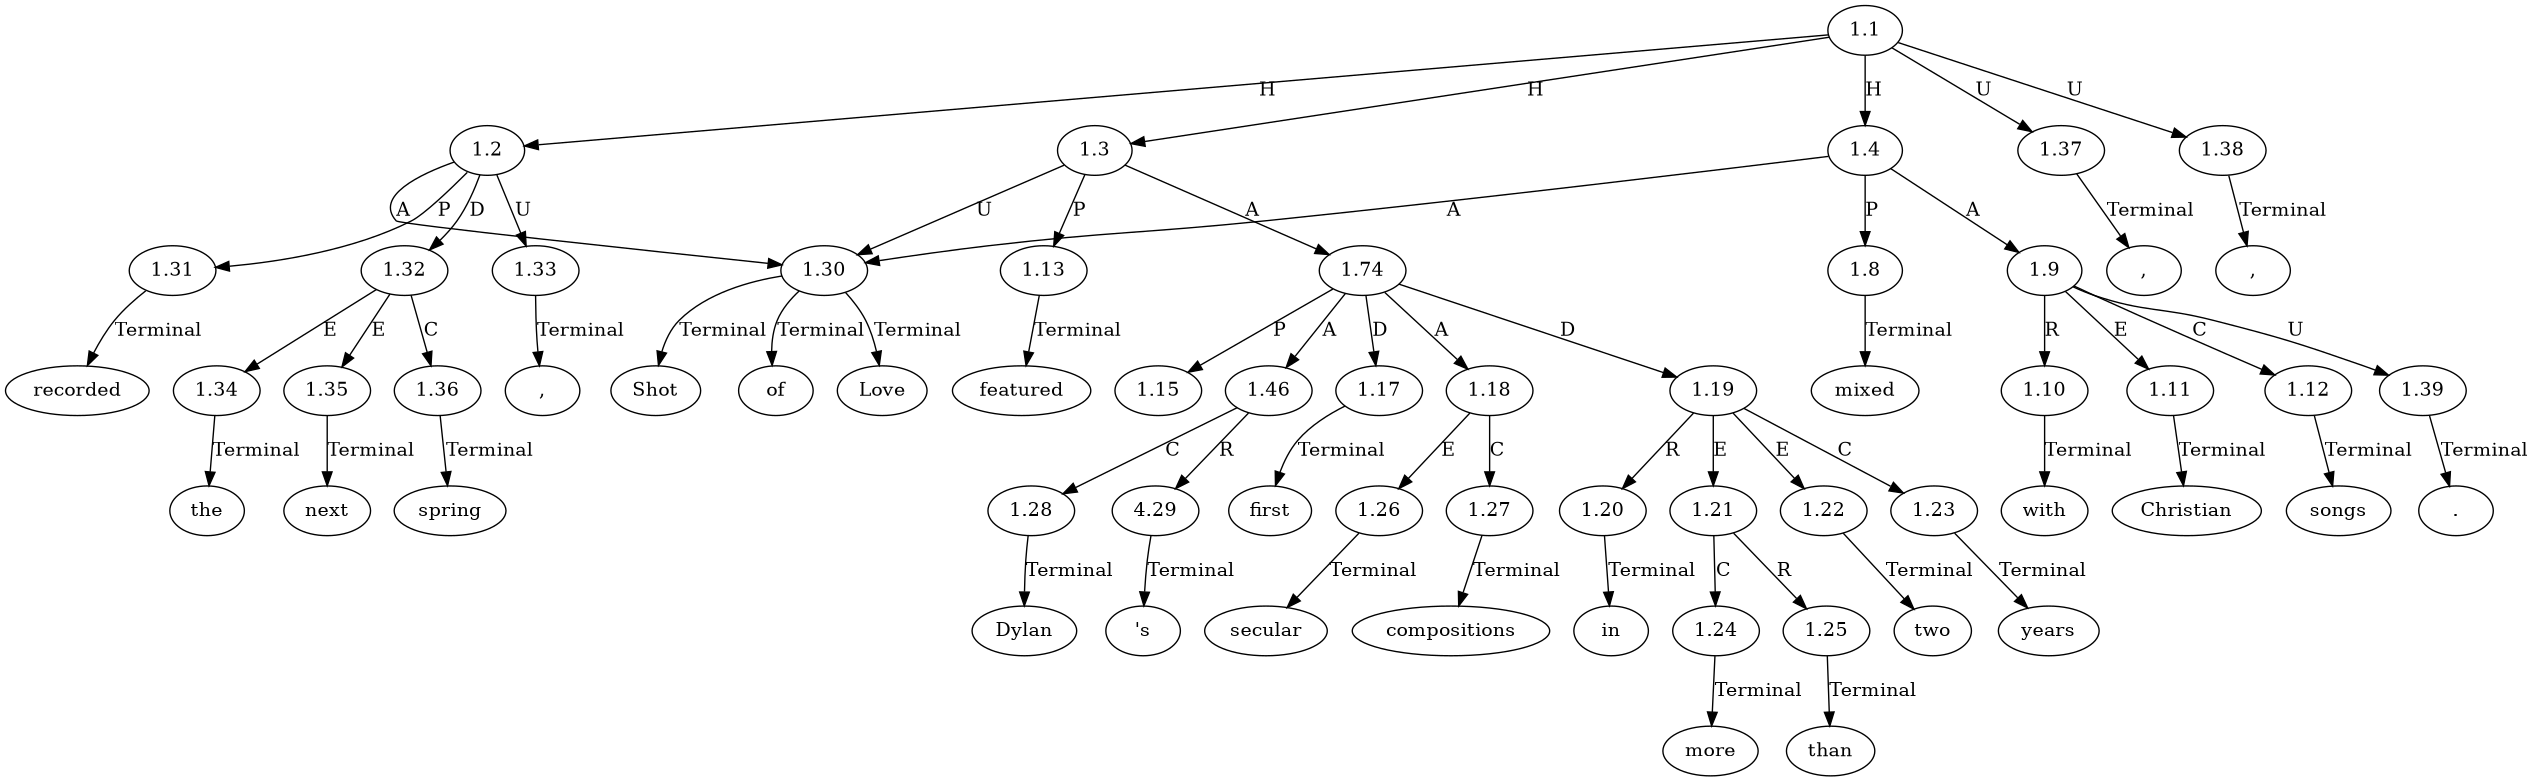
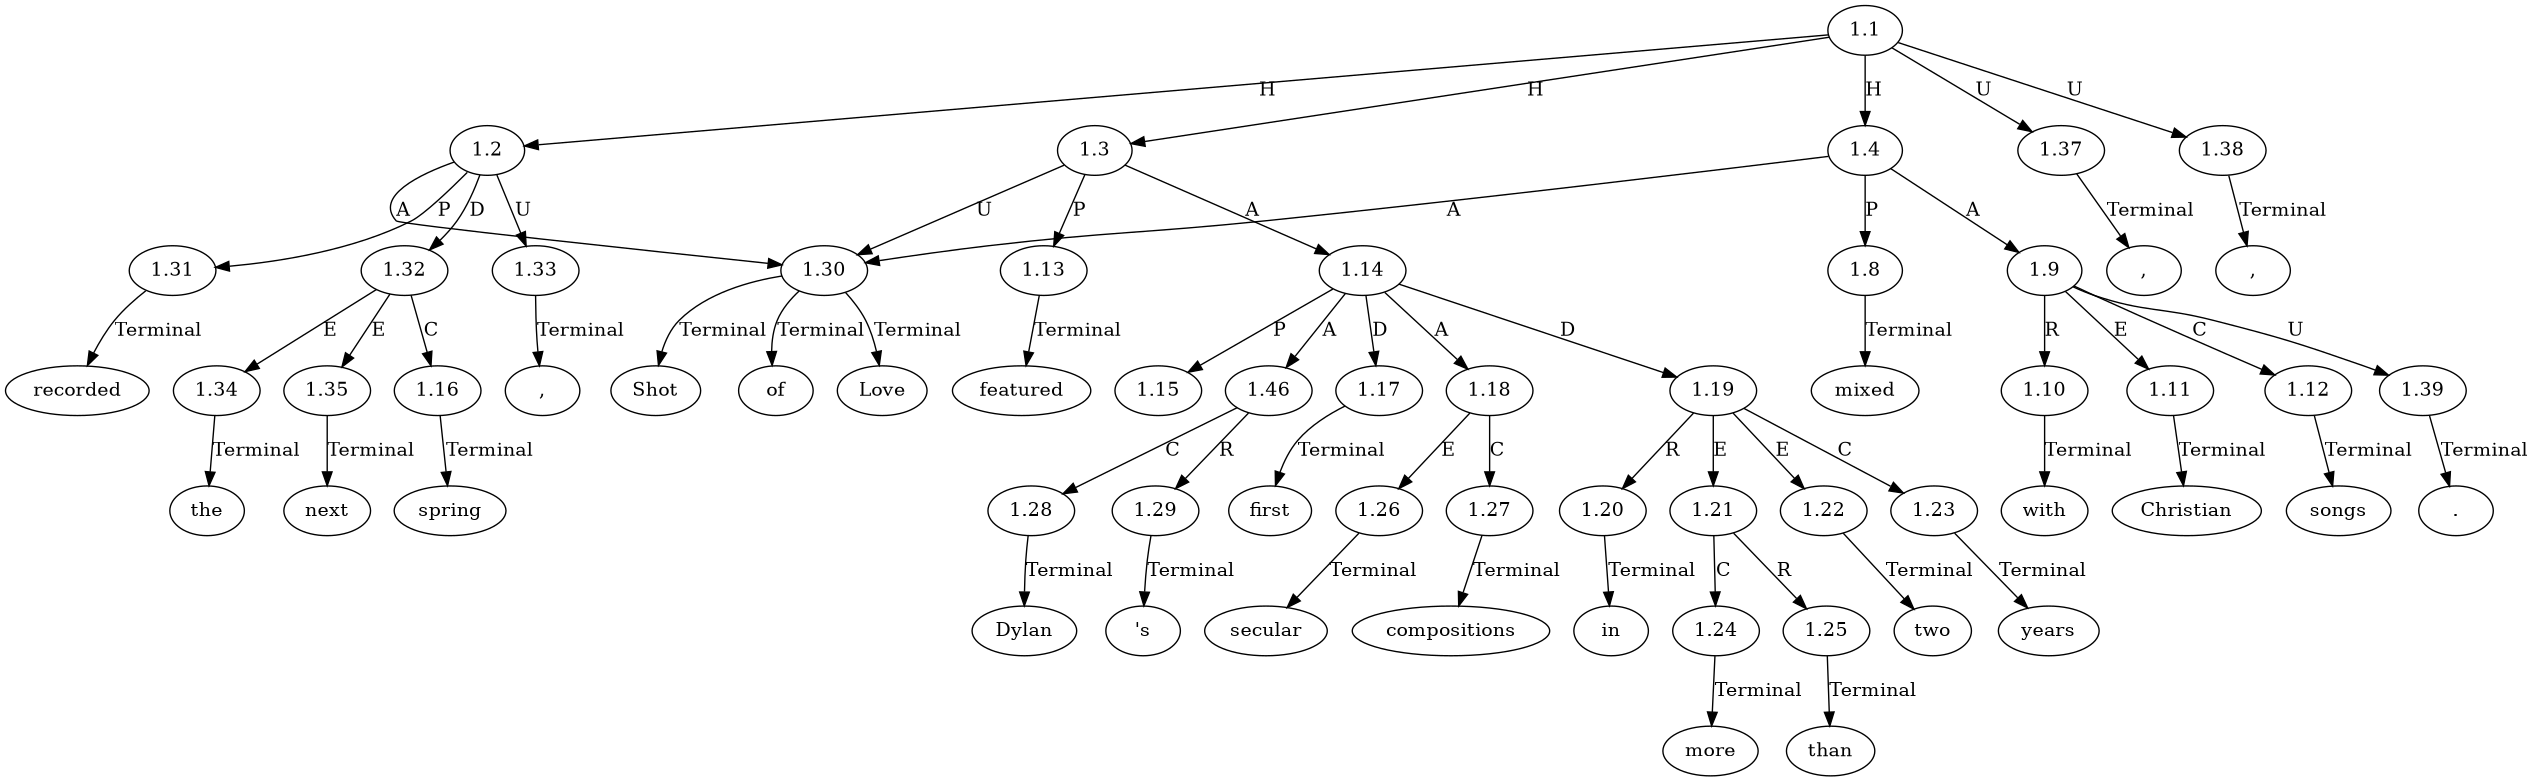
node "1.74": label "1.74" -> "1.14"
node "1.36": label "1.36" -> "1.16"
node "4.29": label "4.29" -> "1.29"
